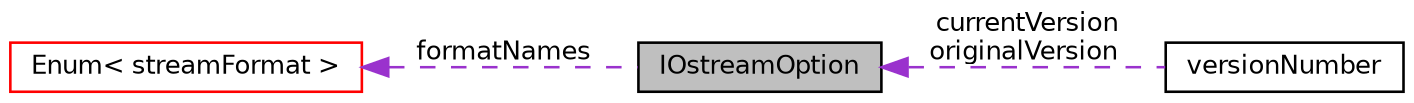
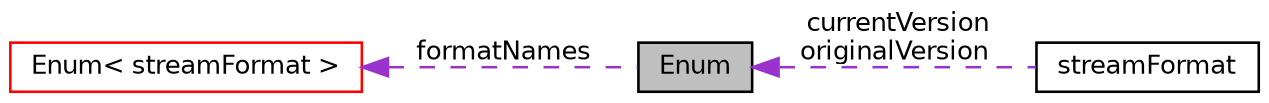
node "IOstreamOption": label "IOstreamOption" -> "Enum"
node "versionNumber": label "versionNumber" -> "streamFormat"
